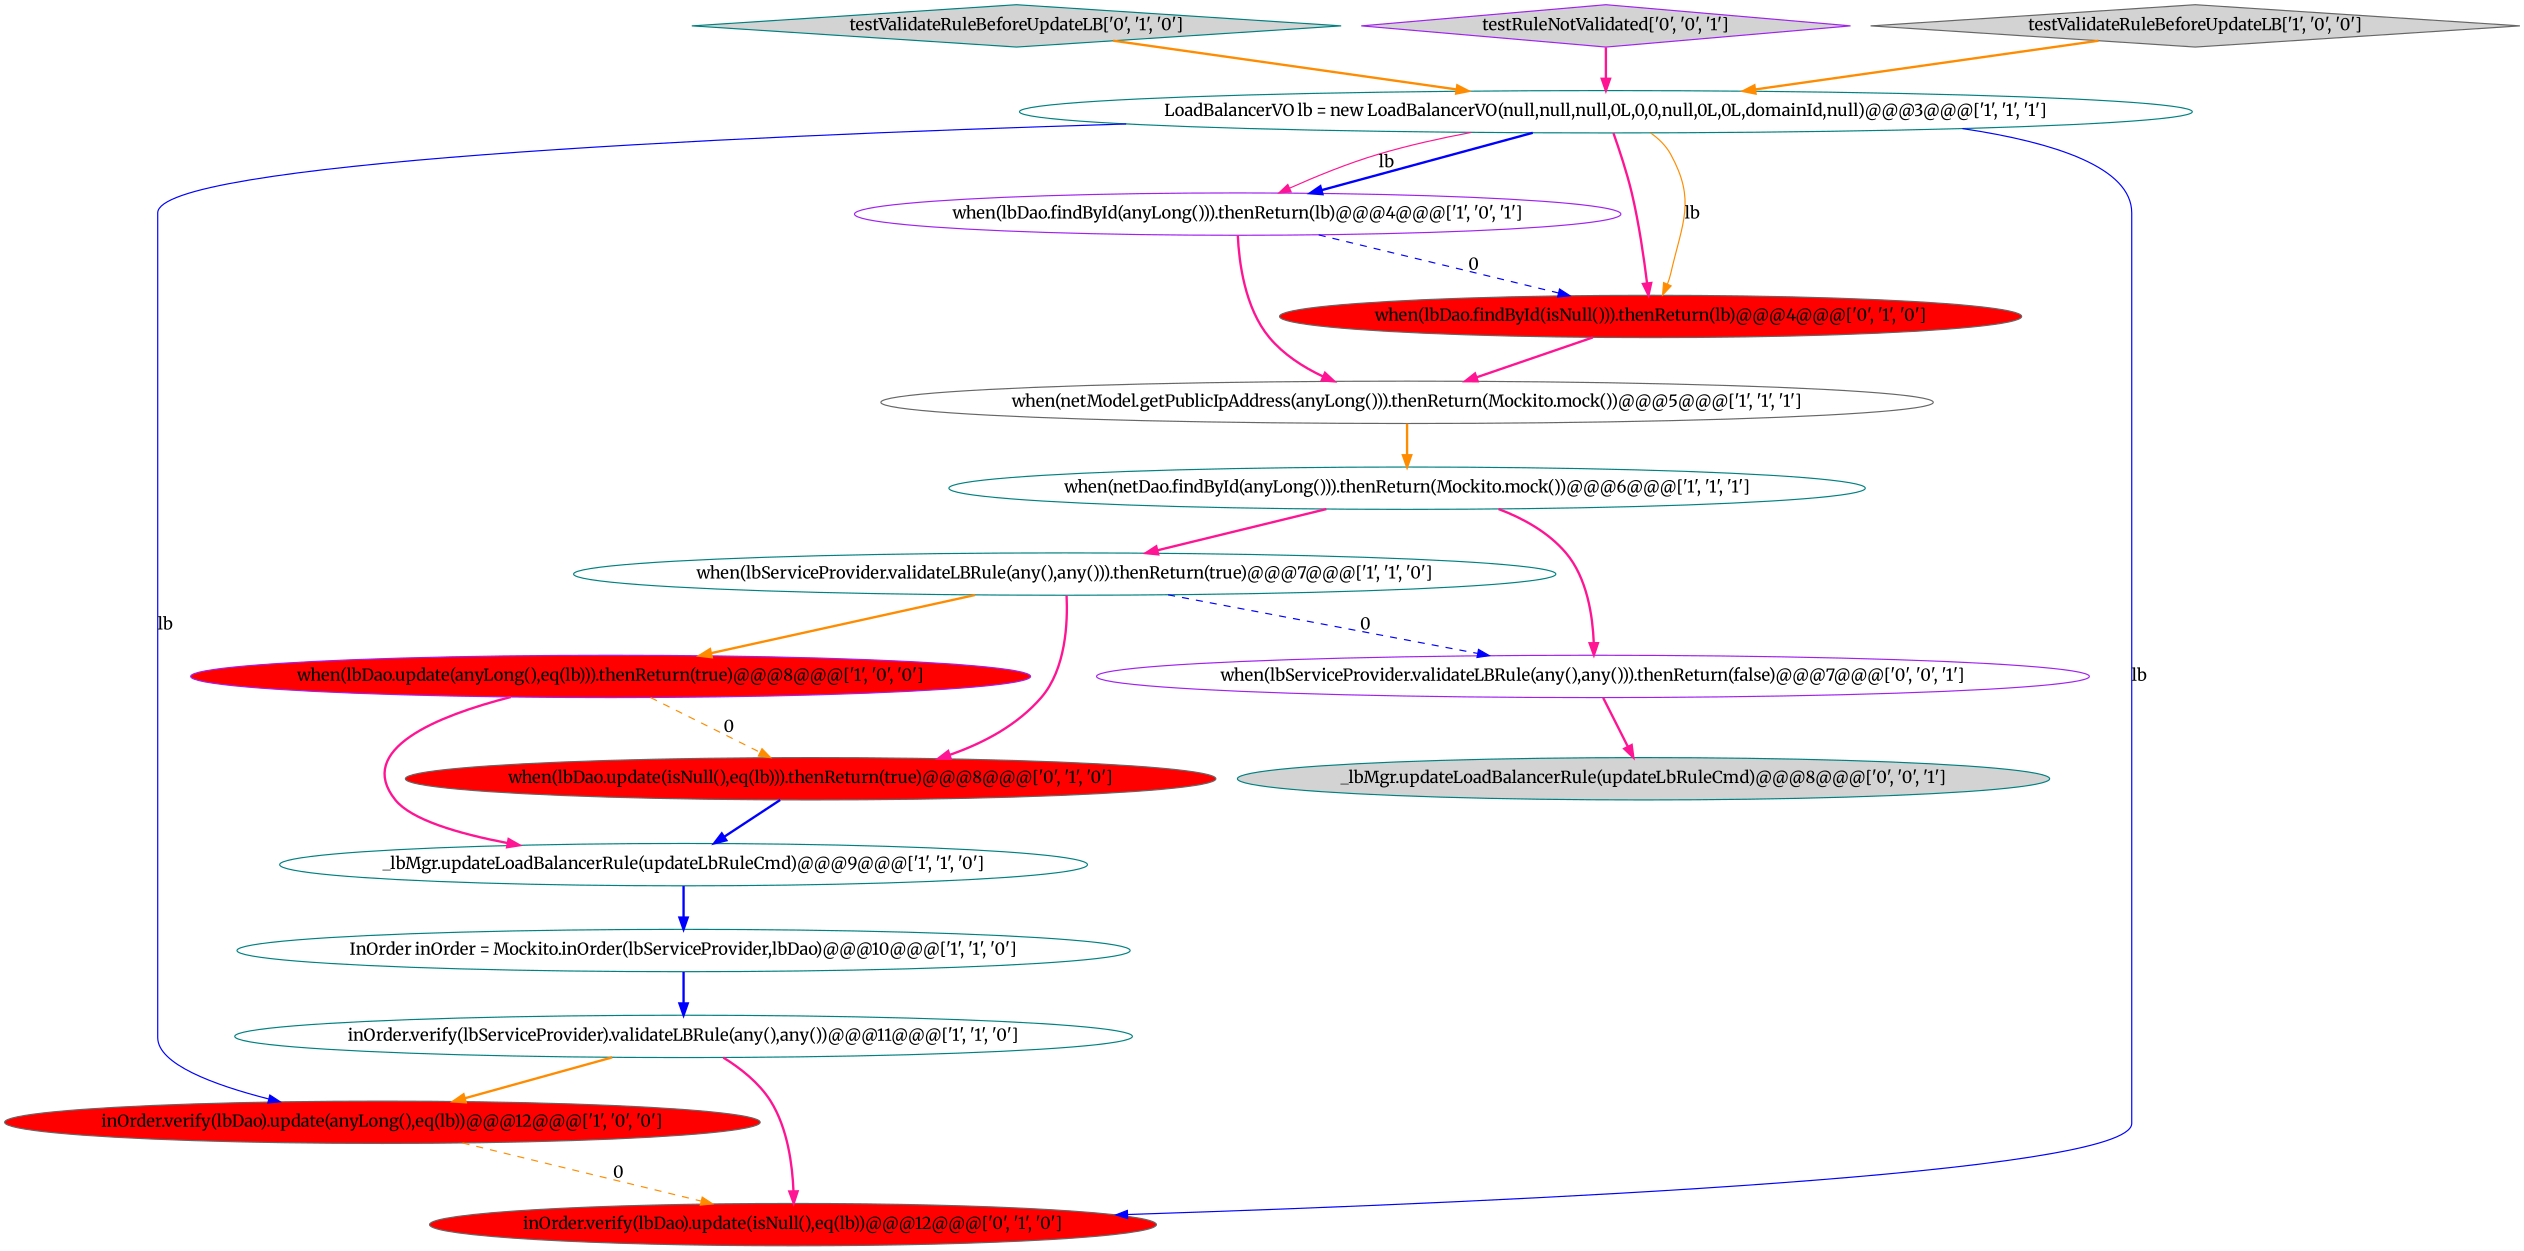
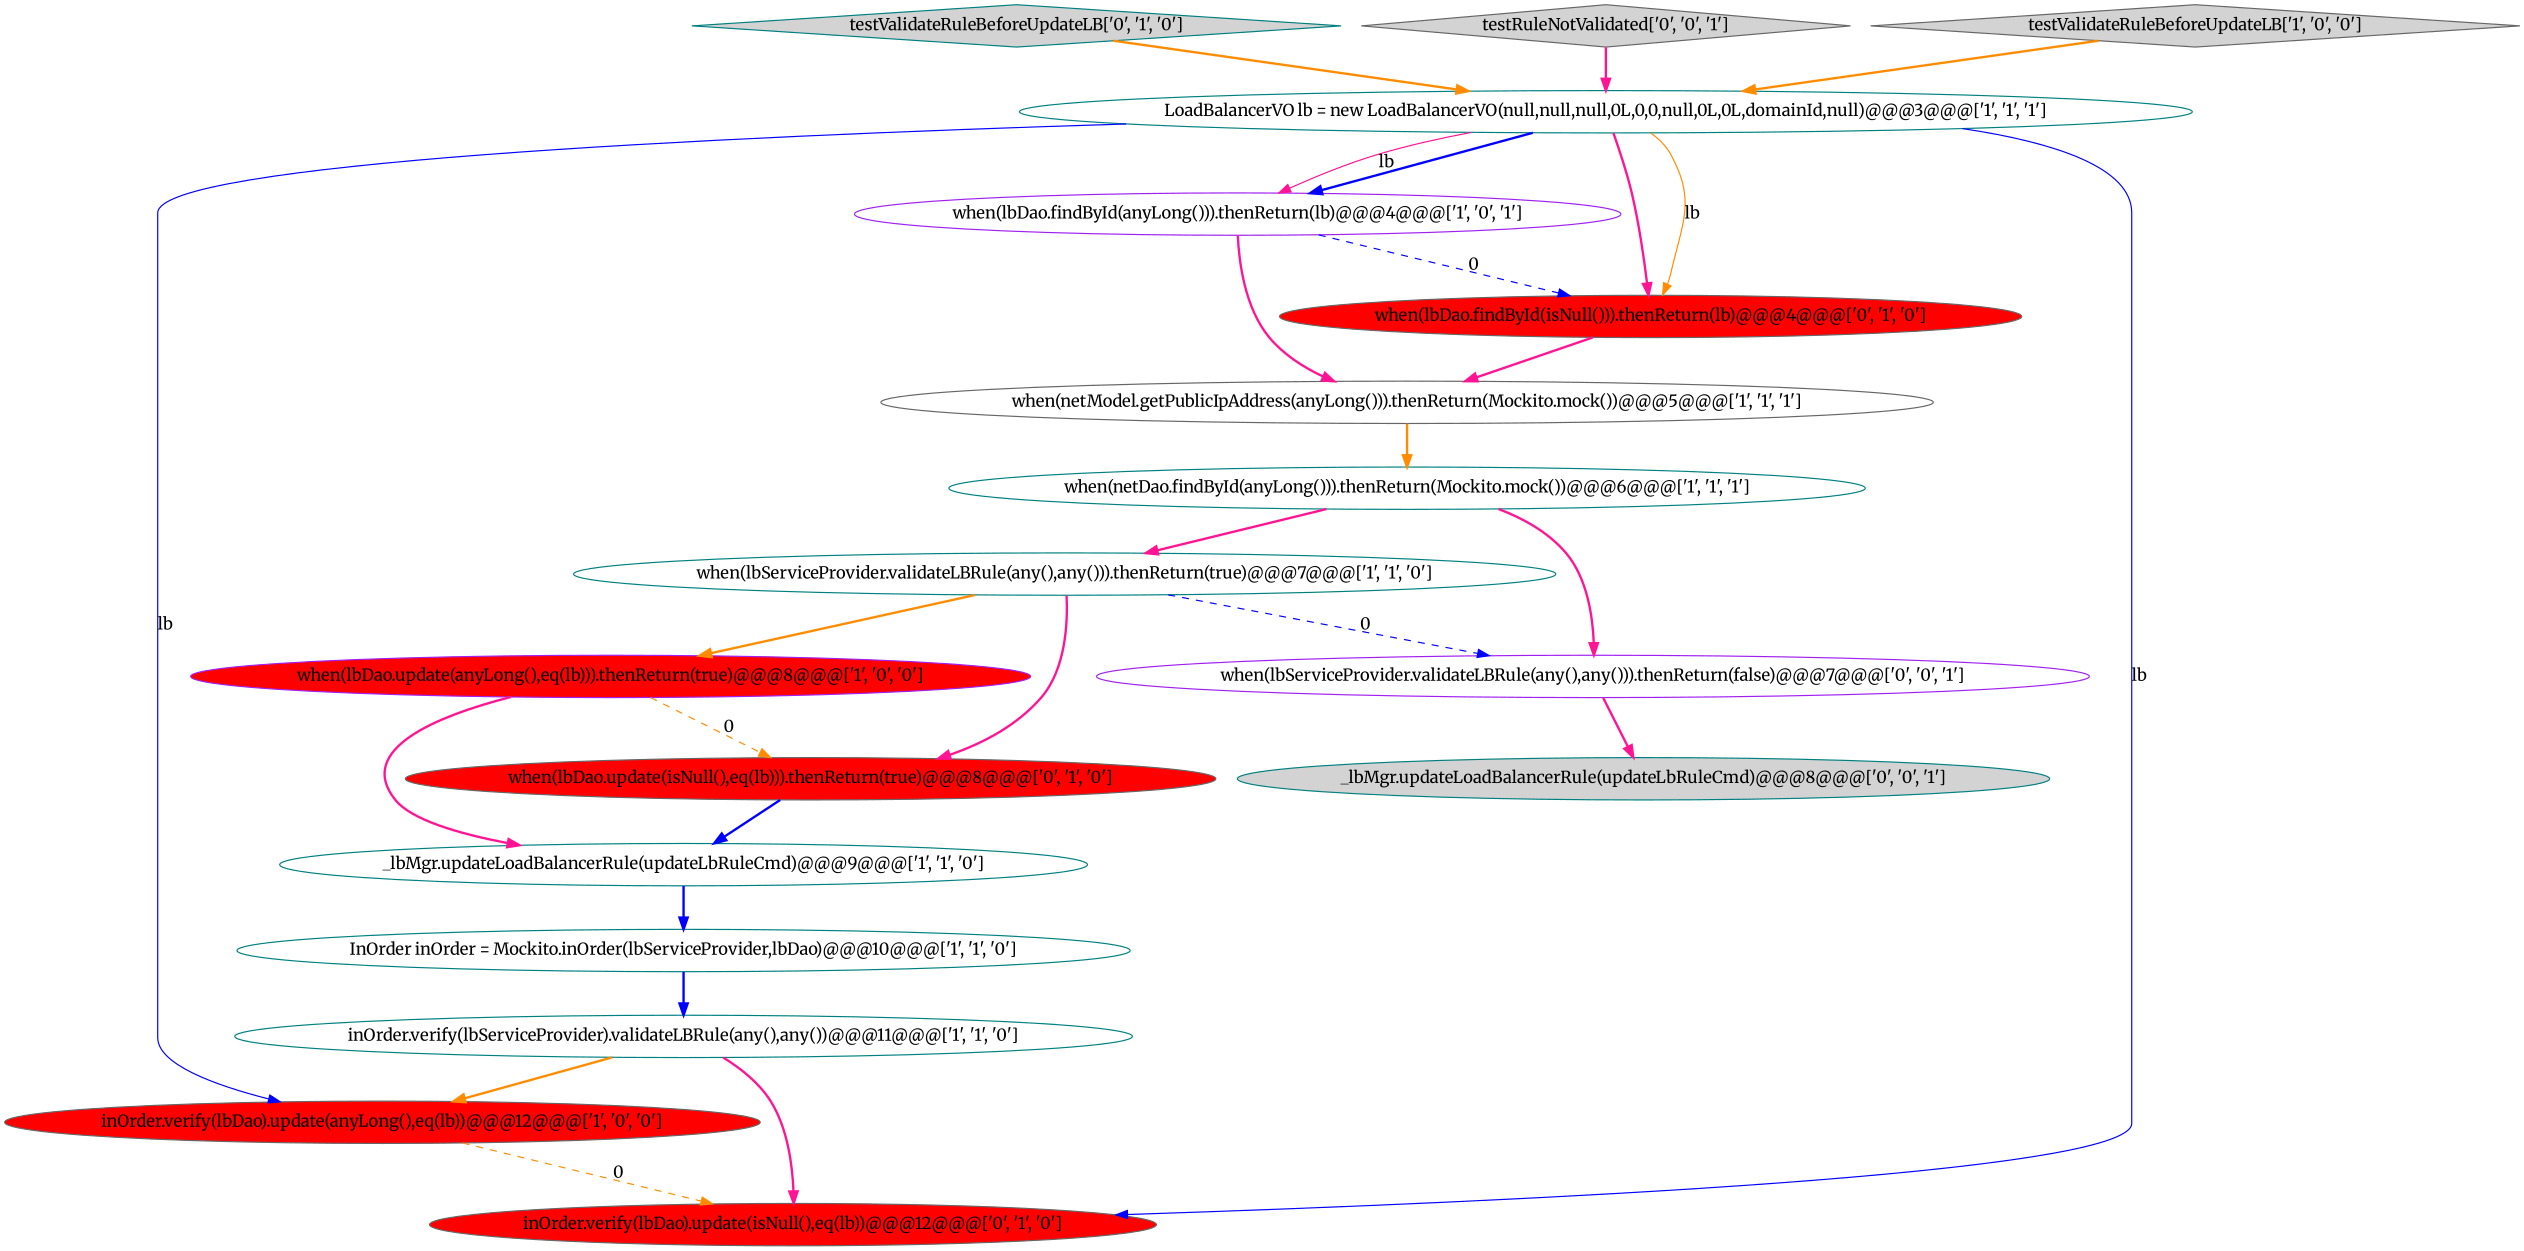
node "testRuleNotValidated['0', '0', '1']": color purple -> gray40
